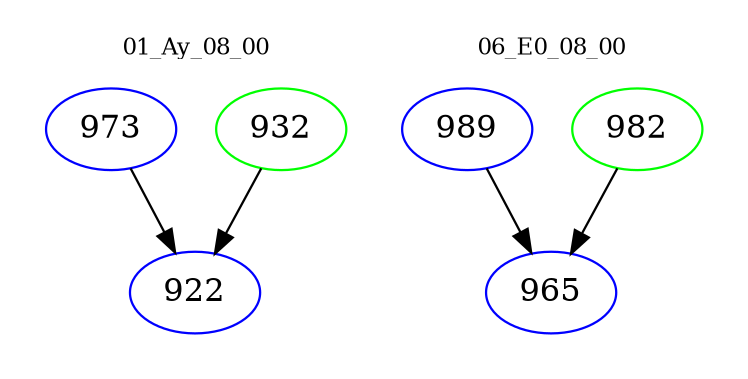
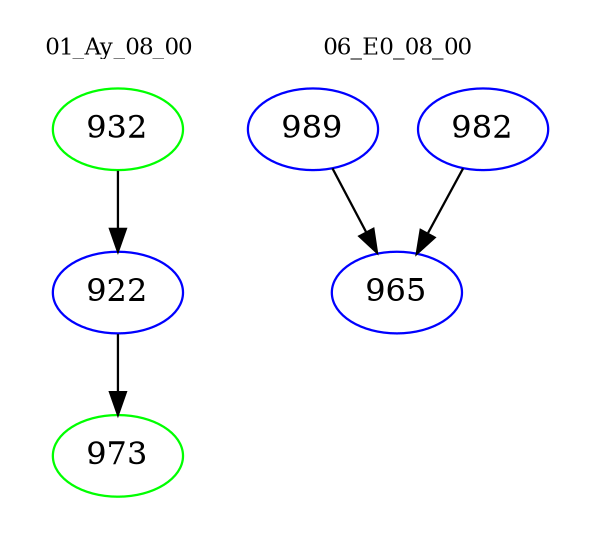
node "973": color blue -> green
node "982": color green -> blue
edge "973" -> "922": reversed
